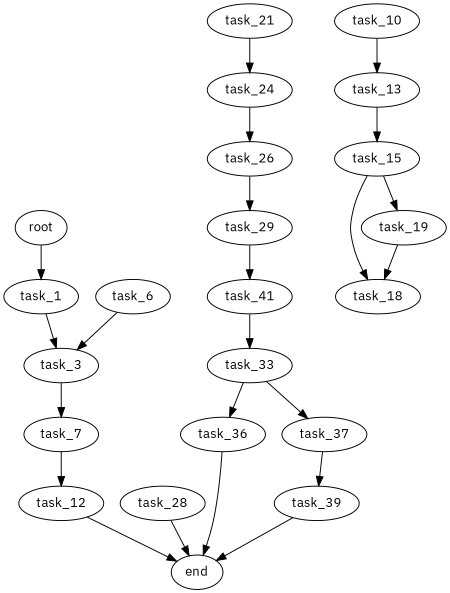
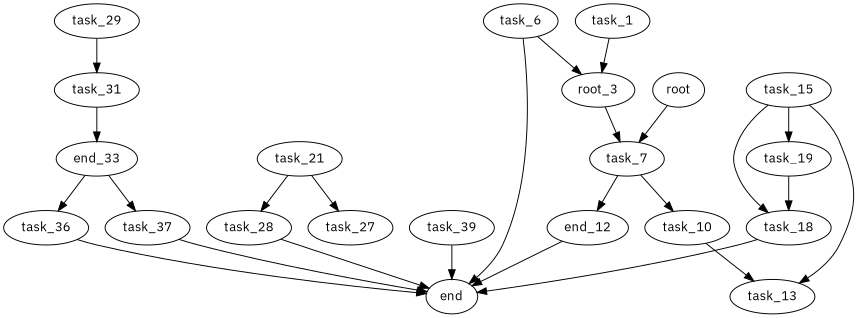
node "task_24": label "task_24" -> "task_27"
edge "task_13" -> "task_15": reversed
node "task_26": removed
edge "task_6" -> "end": added
edge "task_7" -> "task_10": added
edge "task_21" -> "task_28": added
edge "root" -> "task_1": now "root" -> "task_7"
edge "task_18" -> "end": added
node "task_41": label "task_41" -> "task_31"
node "task_3": label "task_3" -> "root_3"
node "task_33": label "task_33" -> "end_33"
edge "task_37" -> "task_39": now "task_37" -> "end"
node "task_12": label "task_12" -> "end_12"
